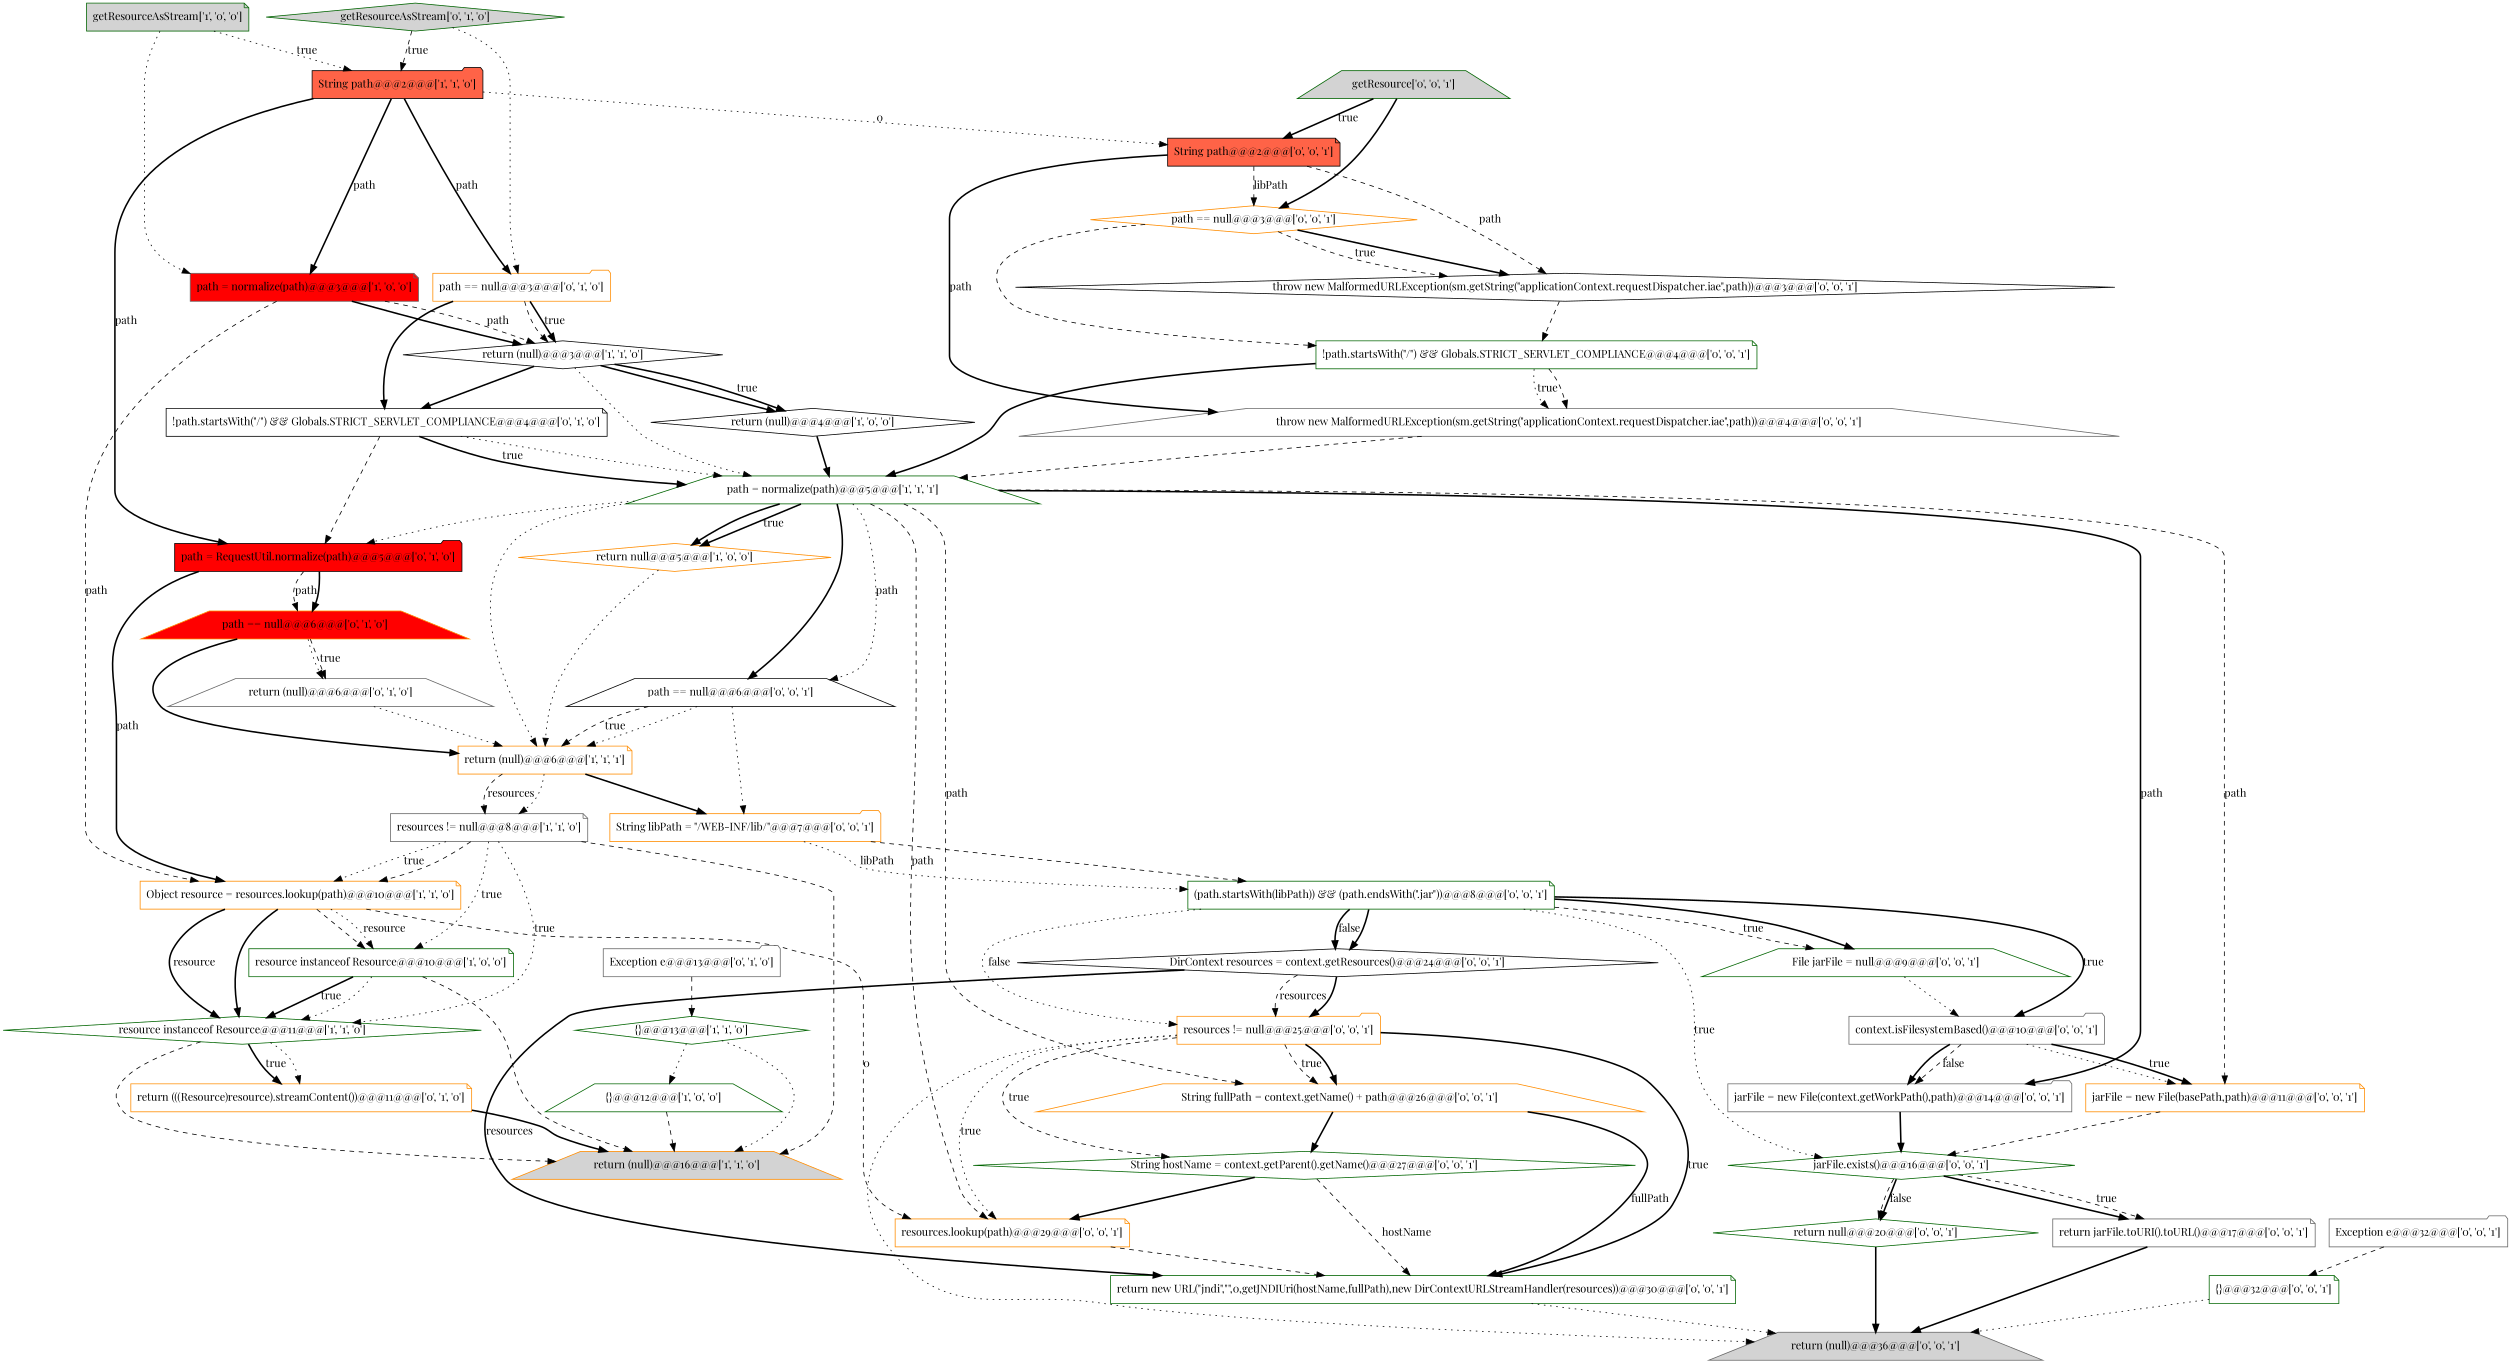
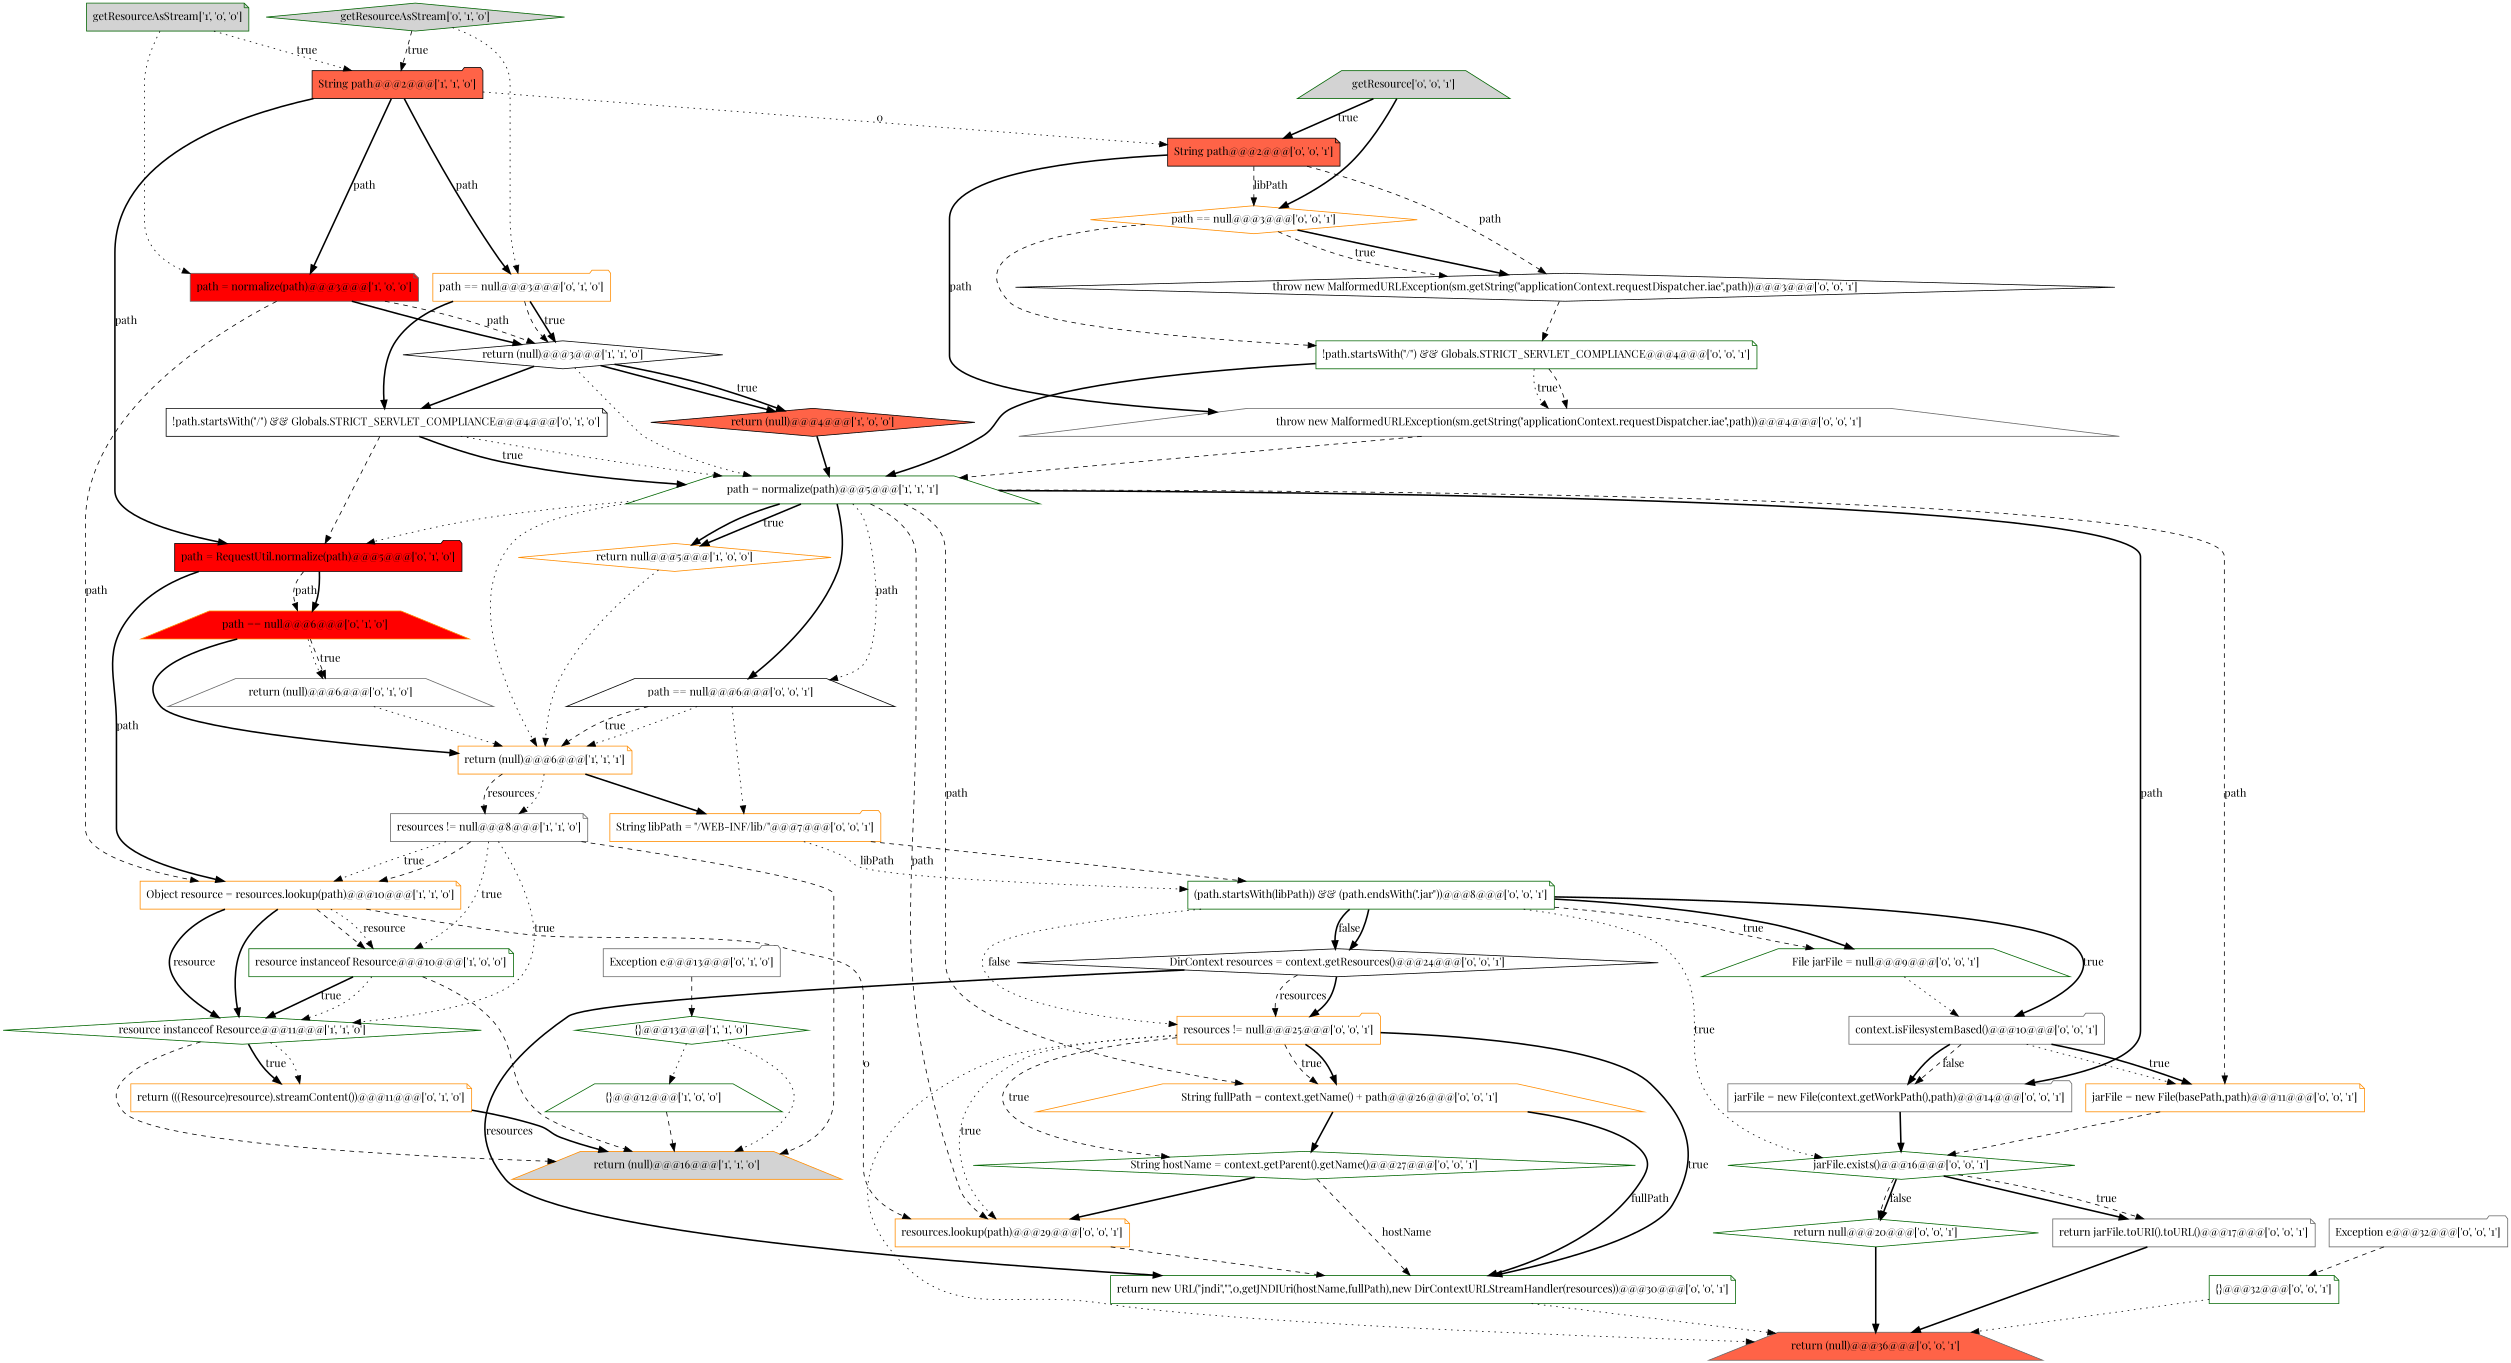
node "return (null)@@@4@@@['1', '0', '0']": fillcolor white -> tomato
node "return (null)@@@36@@@['0', '0', '1']": fillcolor lightgray -> tomato
